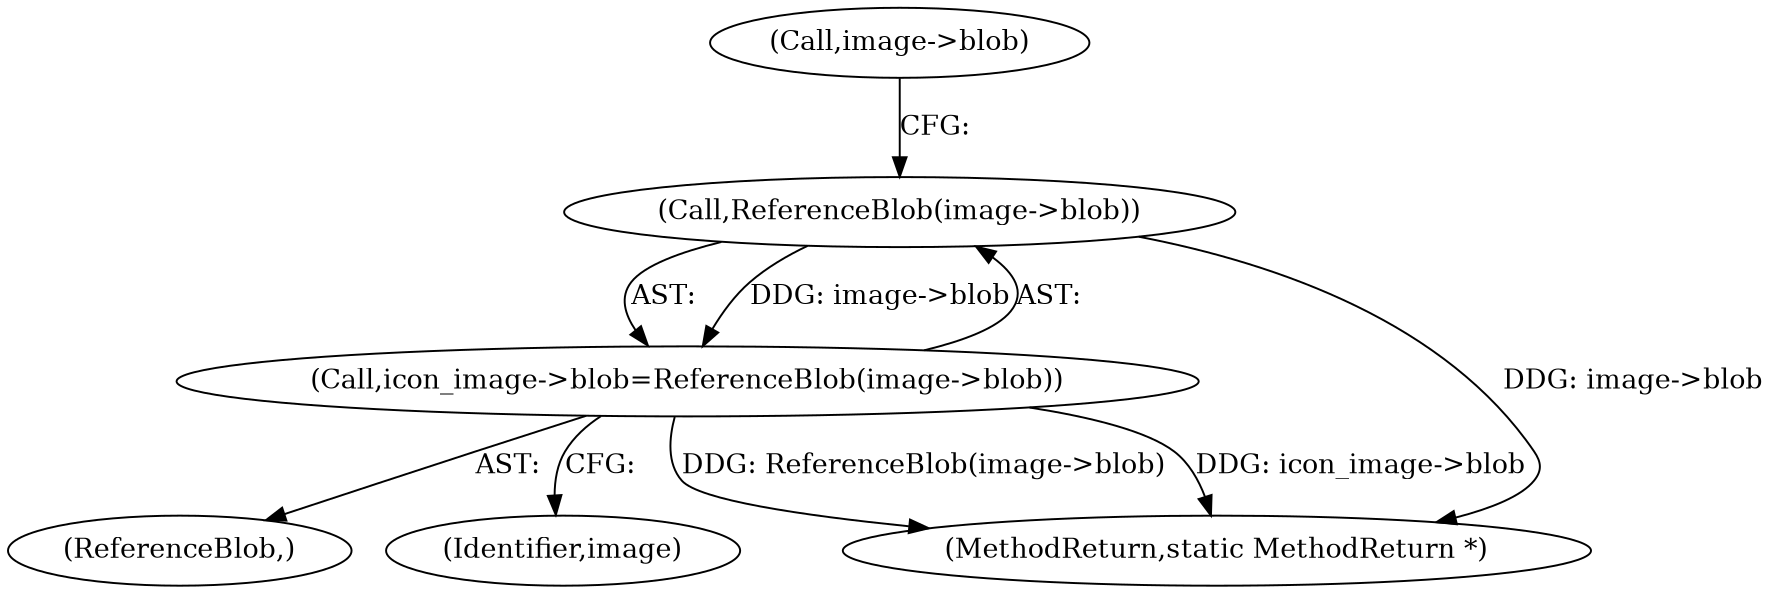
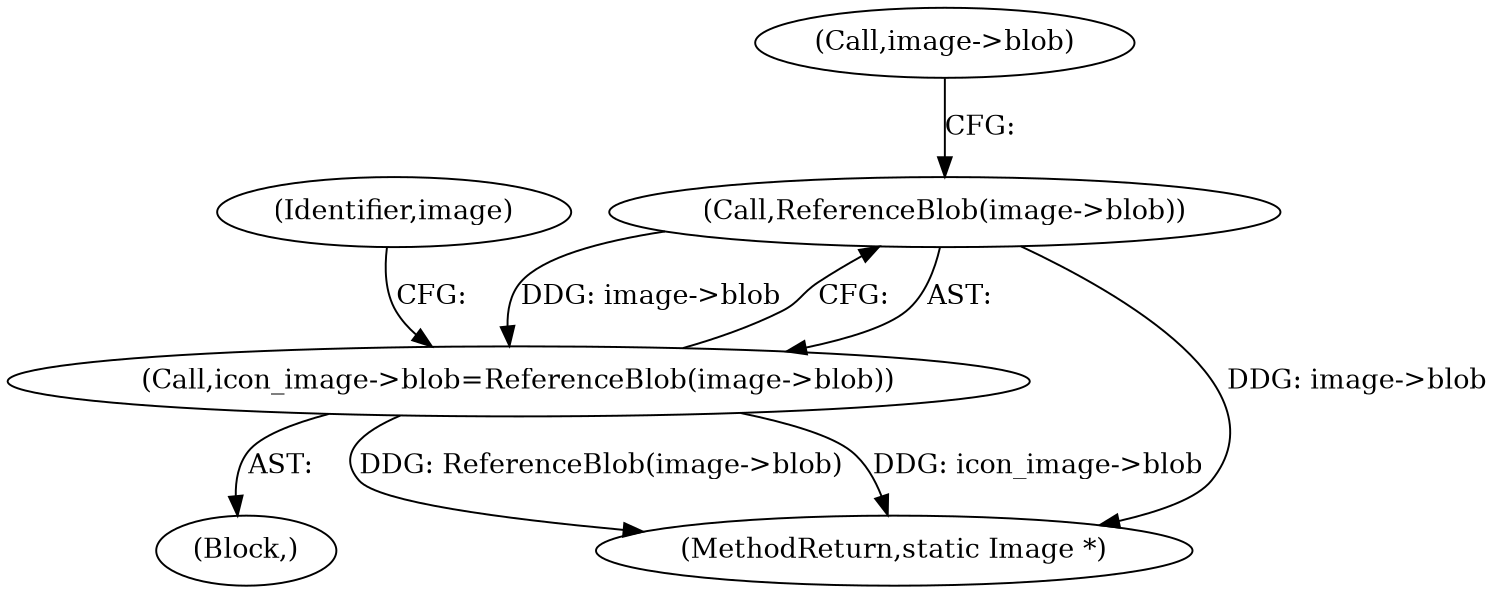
edge "(Call,icon_image->blob=ReferenceBlob(image->blob))" -> "(Call,ReferenceBlob(image->blob))": label "AST: " -> "CFG: "
edge "(Call,icon_image->blob=ReferenceBlob(image->blob))" -> "(Identifier,image)": reversed
node "(ReferenceBlob,)": label "(ReferenceBlob,)" -> "(Block,)"
node "(MethodReturn,static MethodReturn *)": label "(MethodReturn,static MethodReturn *)" -> "(MethodReturn,static Image *)"
